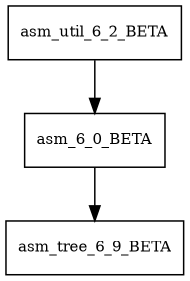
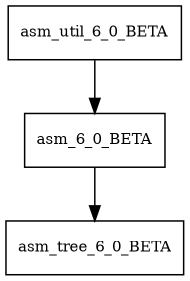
node "asm_util_6_2_BETA": label "asm_util_6_2_BETA" -> "asm_util_6_0_BETA"
node "asm_tree_6_9_BETA": label "asm_tree_6_9_BETA" -> "asm_tree_6_0_BETA"
